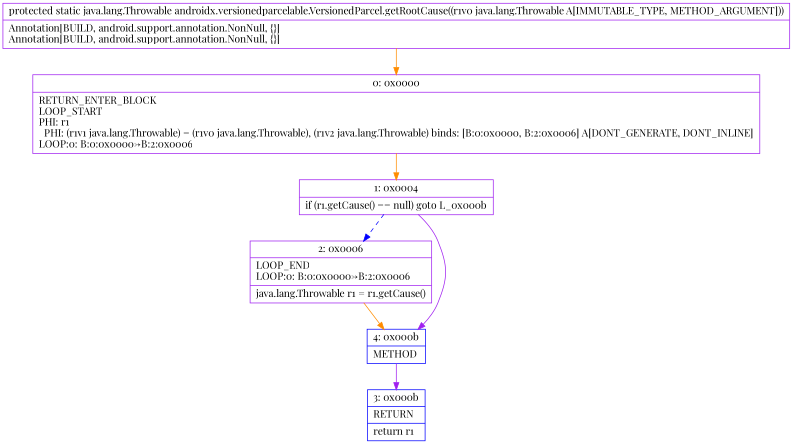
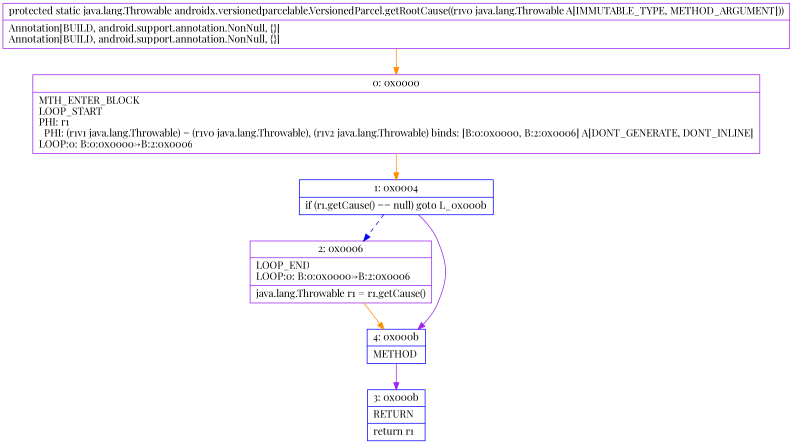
node "0: 0x0000": text "RETURN_ENTER_BLOCK" -> "MTH_ENTER_BLOCK"
node "1: 0x0004": color purple -> blue
